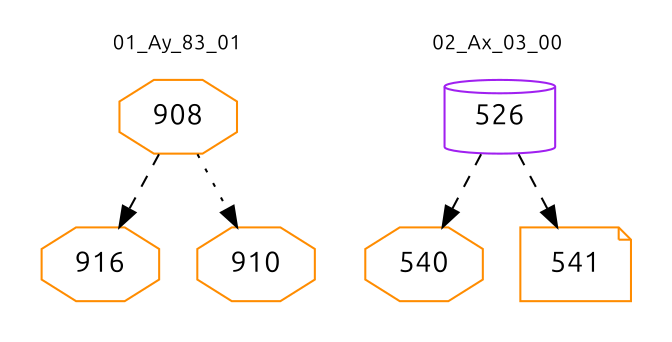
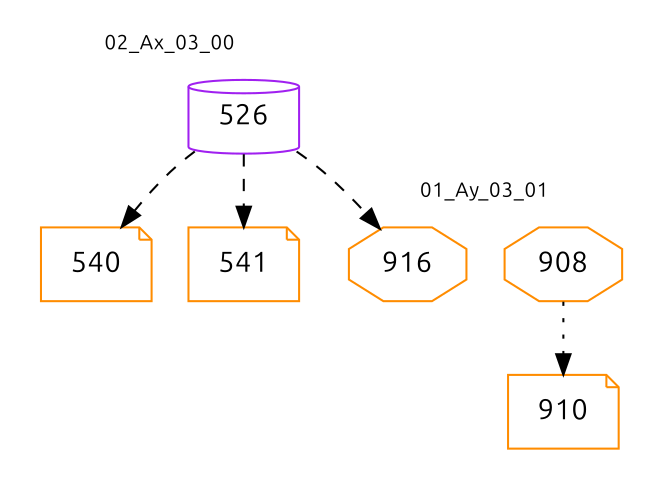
cluster "01_Ay_83_01": label "01_Ay_83_01" -> "01_Ay_03_01"
edge "908" -> "916": now "526" -> "916"
node "910": shape octagon -> note
node "540": shape octagon -> note
